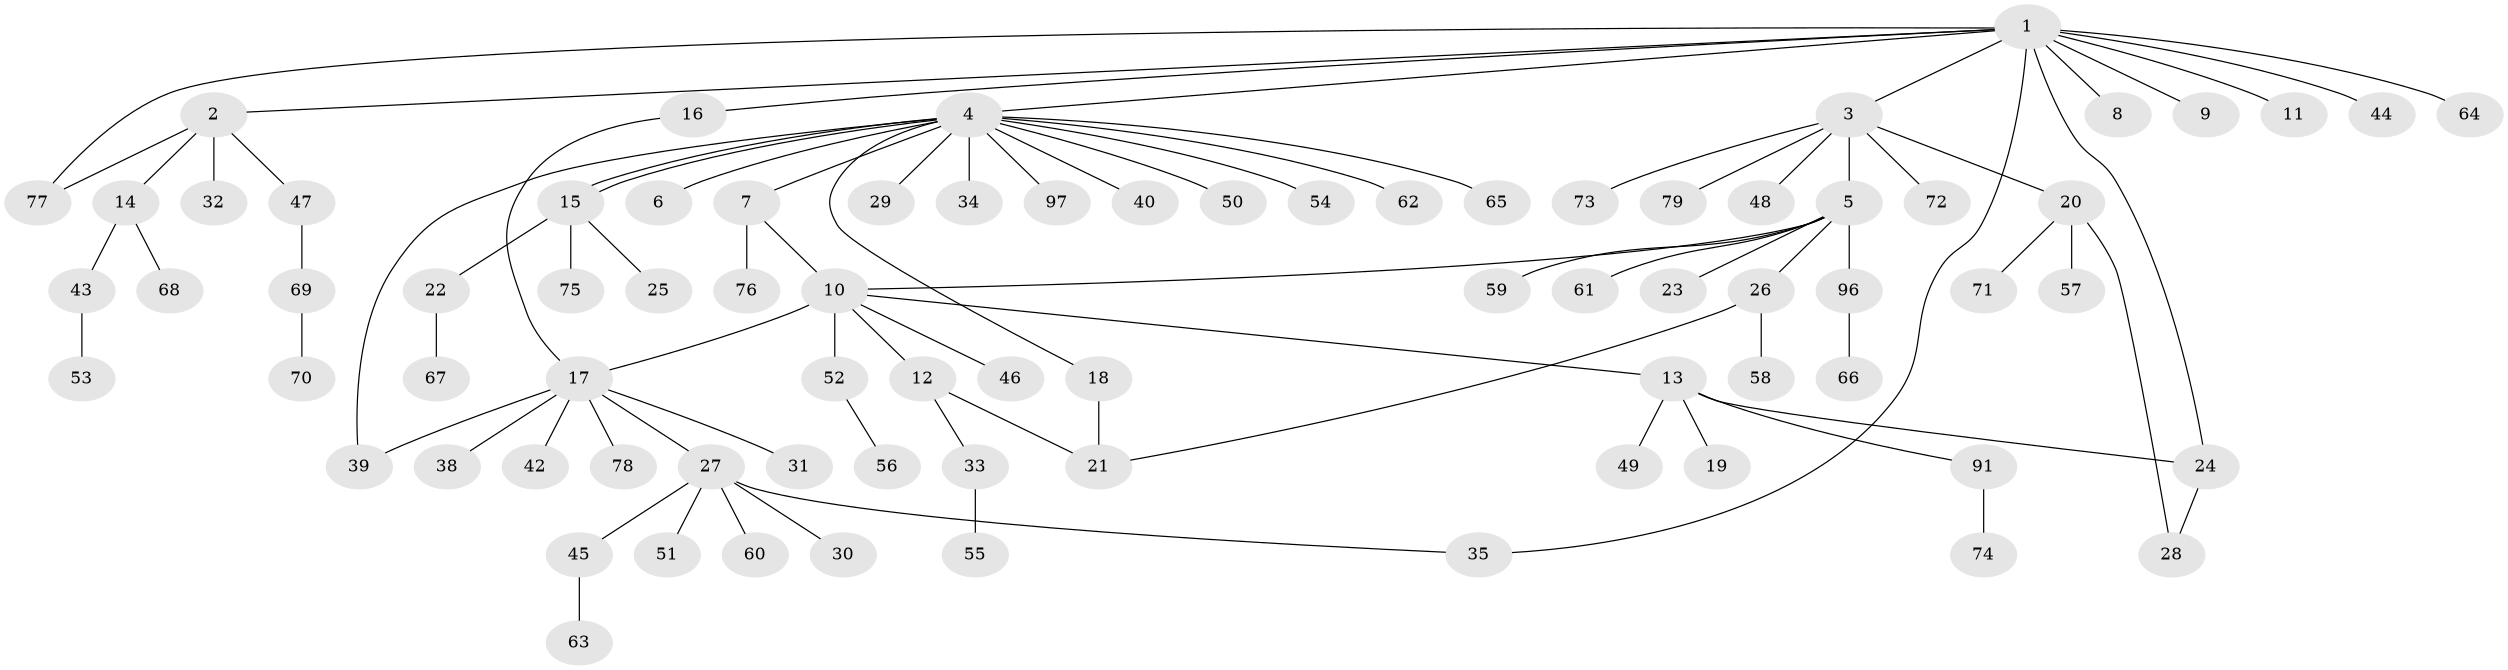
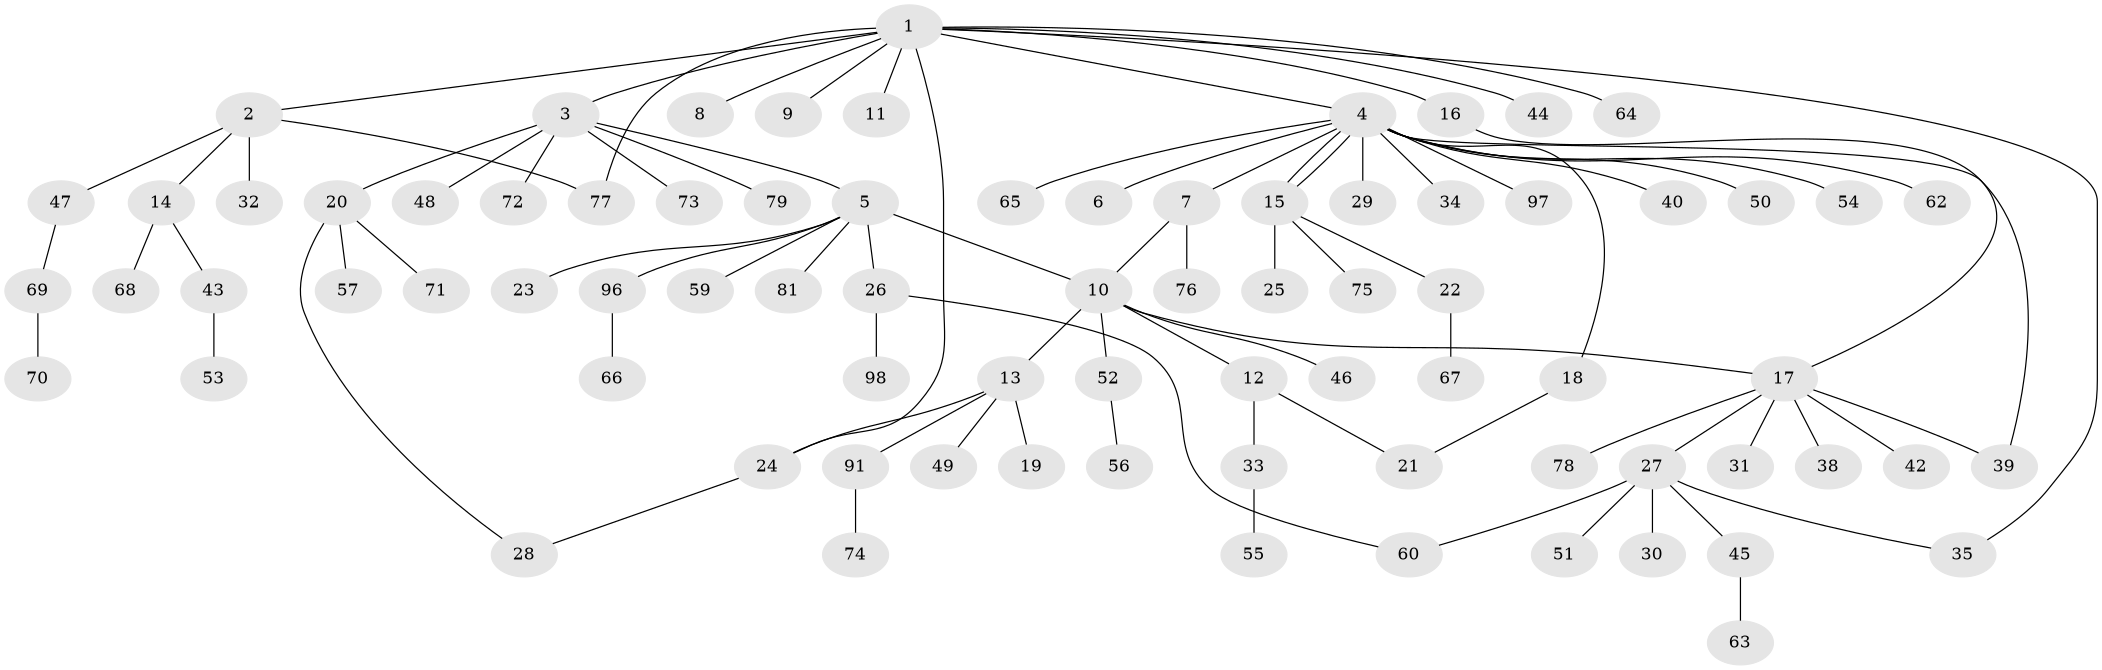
node "61": label "61" -> "81"
node "58": label "58" -> "98"
edge "26" -- "21": now "26" -- "60"
